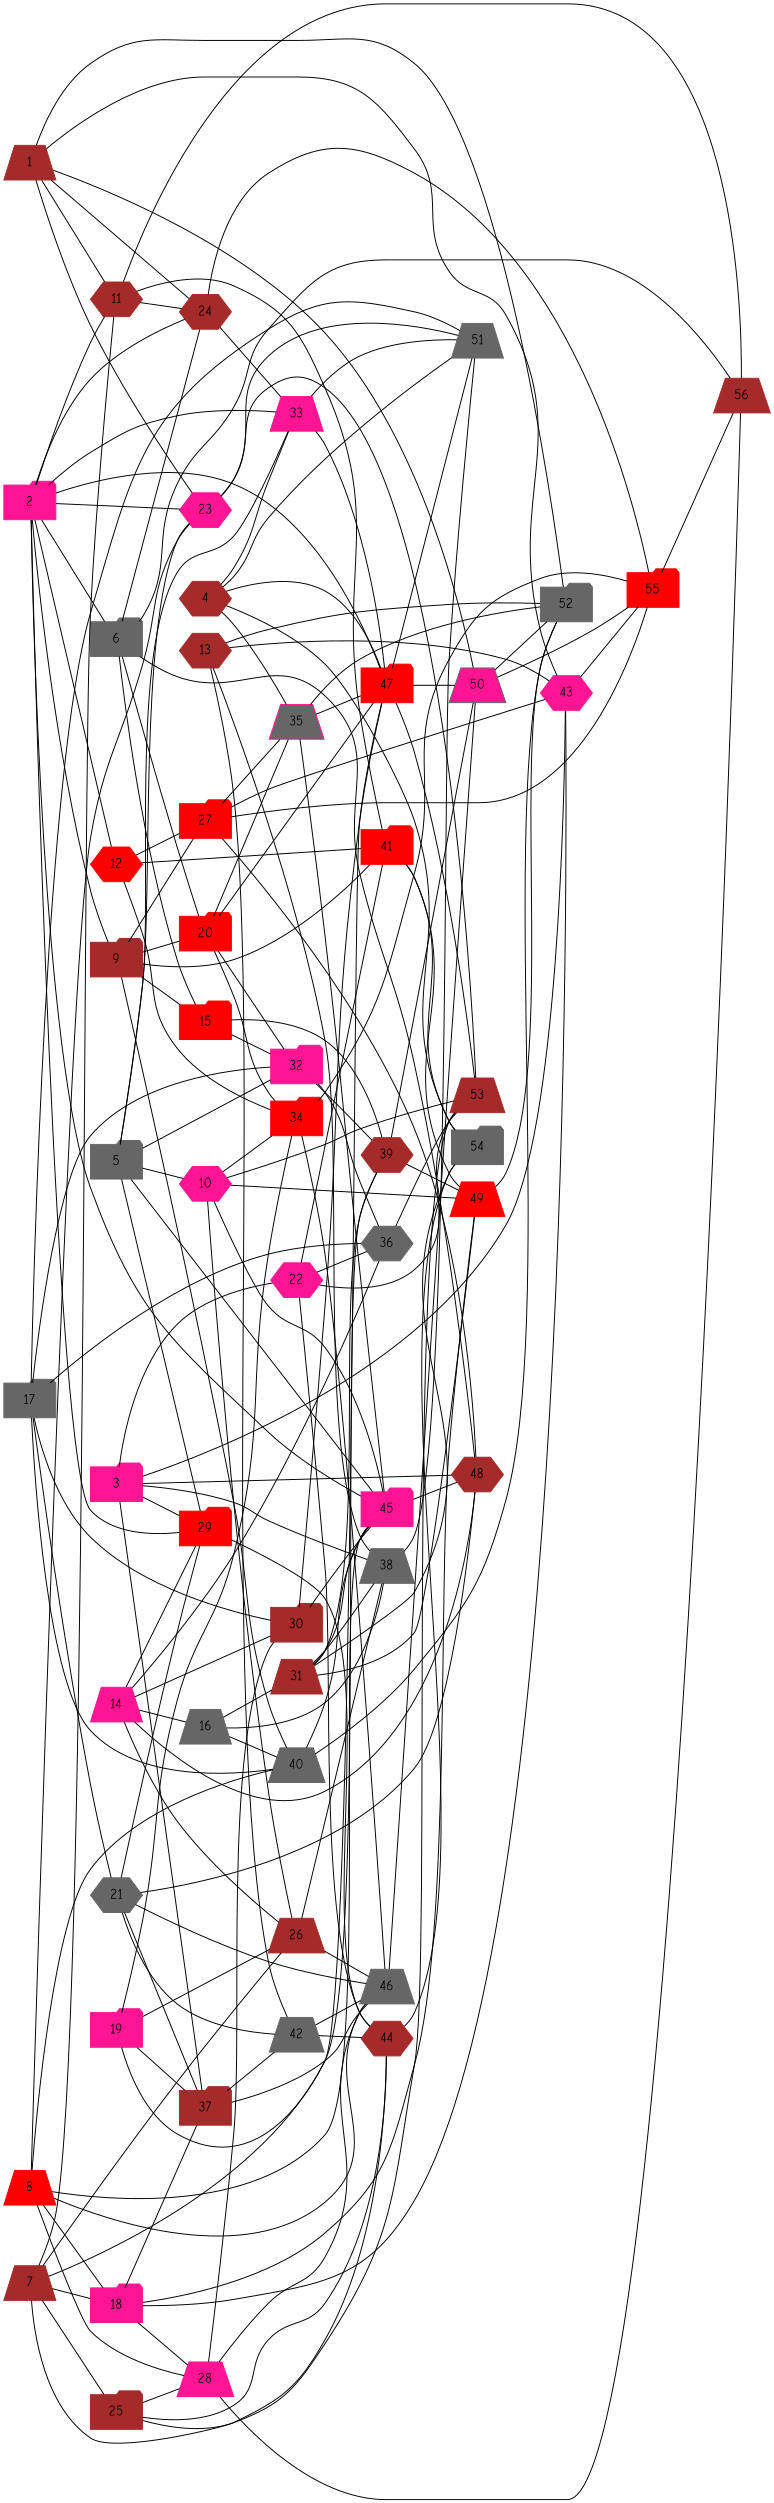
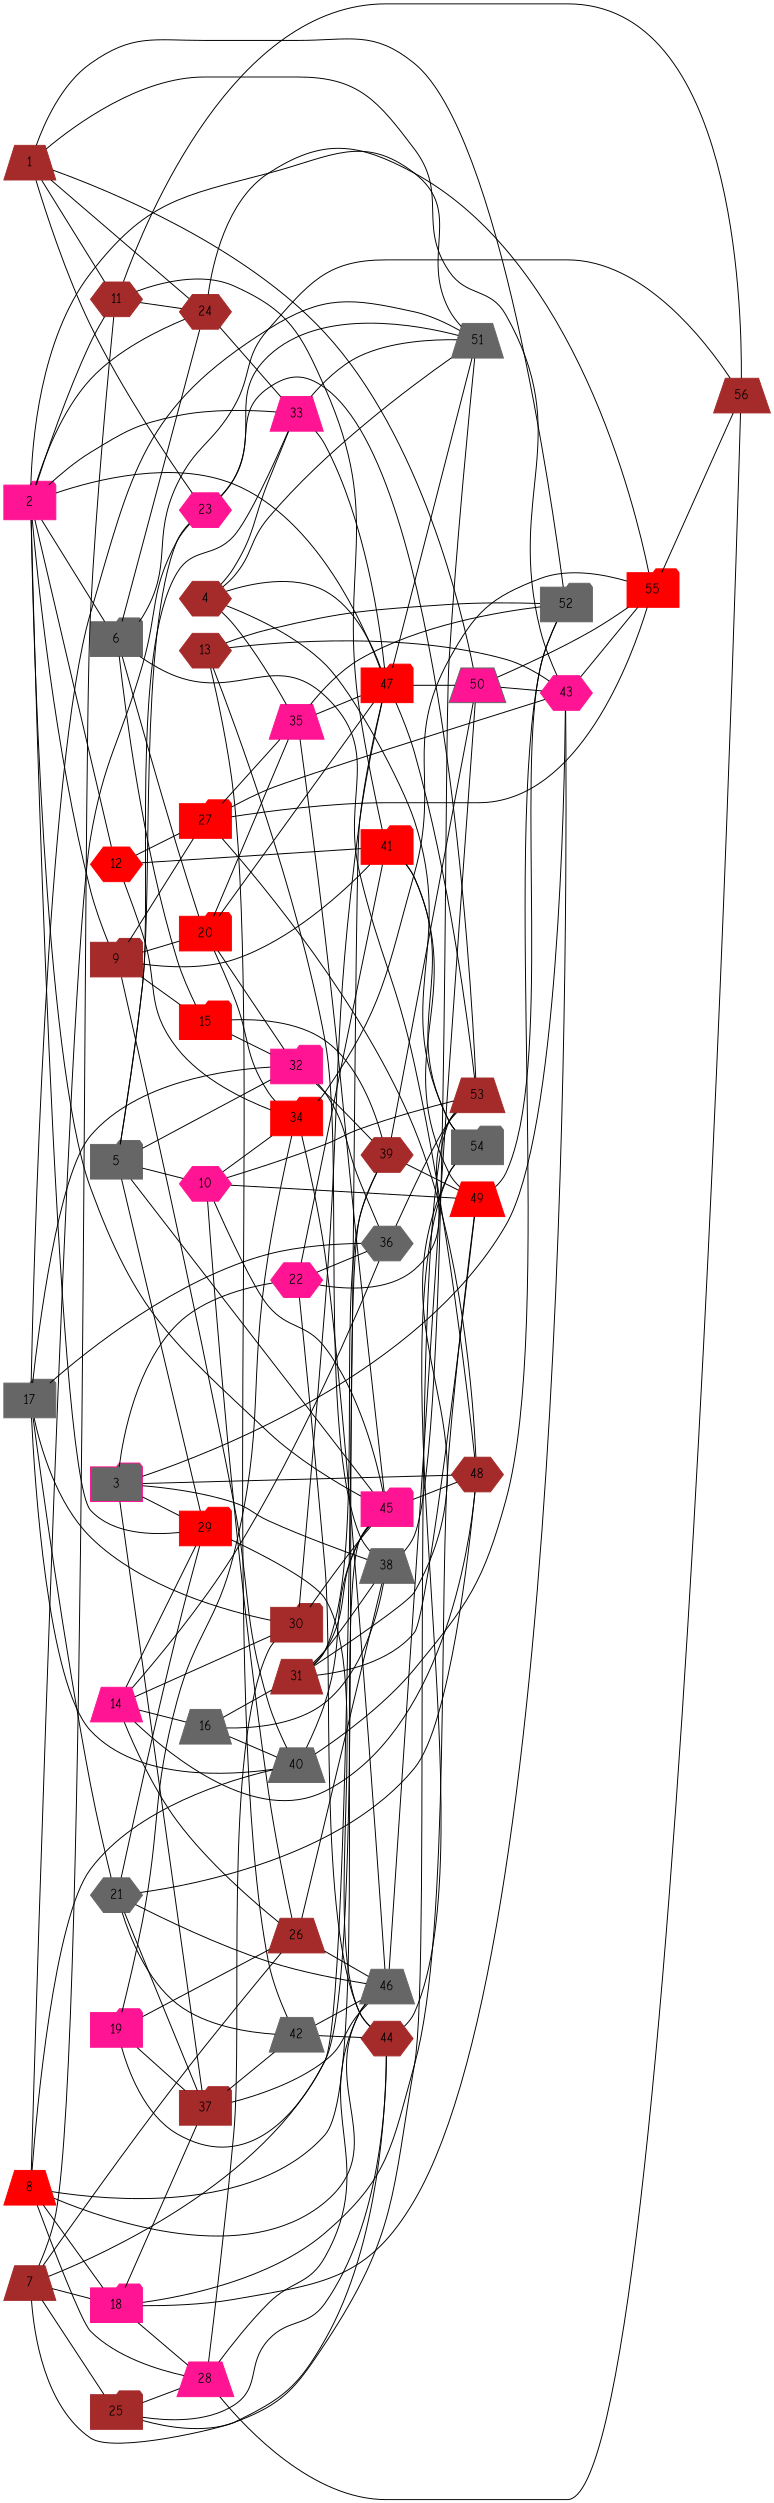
edge "2" -- "23": now "2" -- "51"
edge "52" -- "50": now "43" -- "50"
node "35": fillcolor gray40 -> deeppink
node "3": fillcolor deeppink -> gray40
